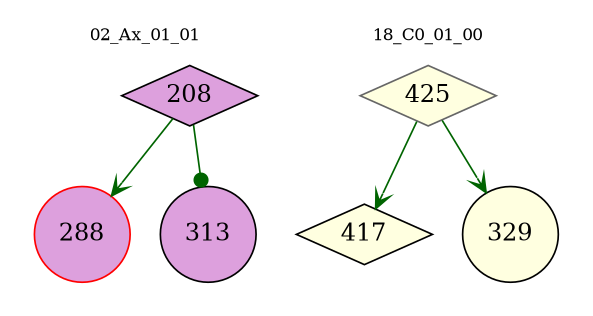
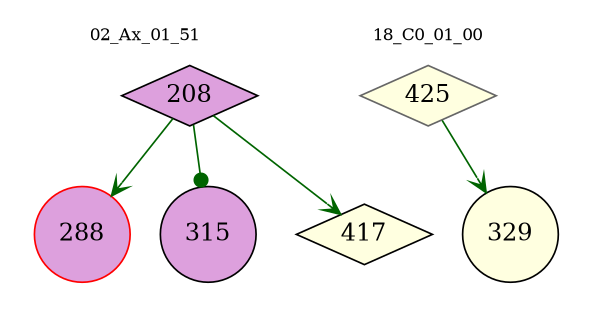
cluster "02_Ax_01_01": label "02_Ax_01_01" -> "02_Ax_01_51"
edge "425" -> "417": now "208" -> "417"
node "313": label "313" -> "315"
